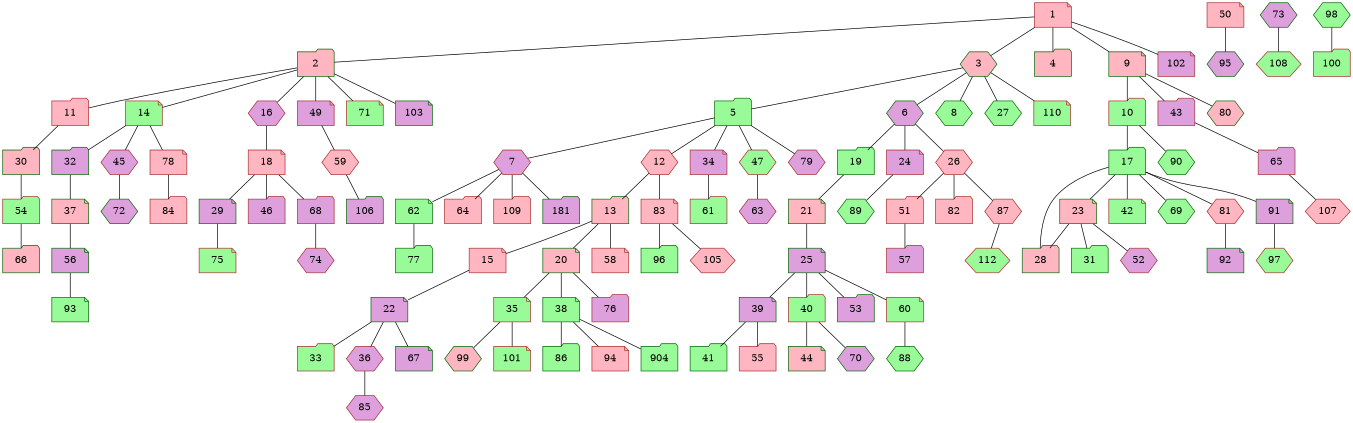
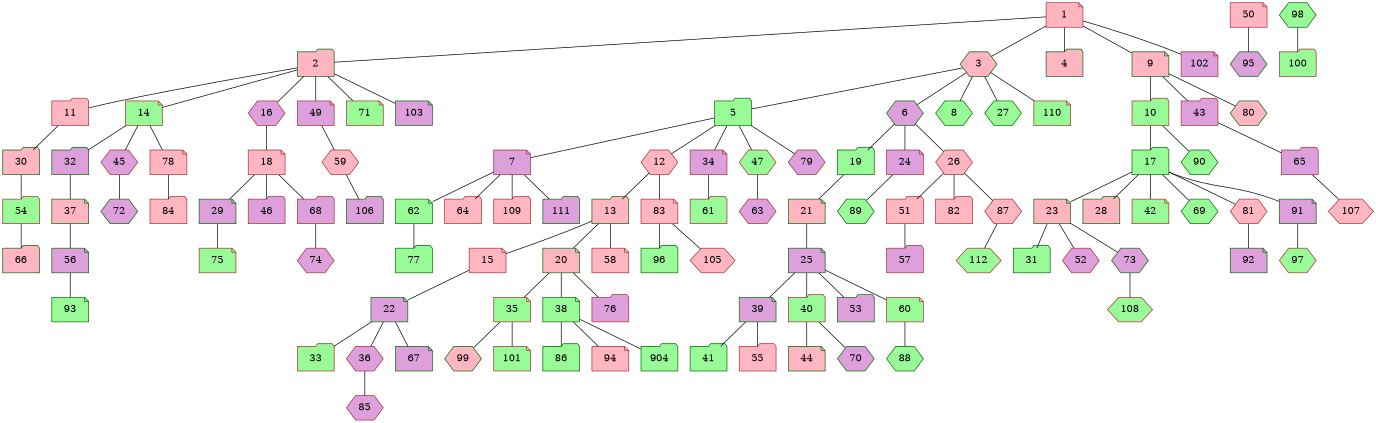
node "7": shape hexagon -> note
node "181": label "181" -> "111"
edge "23" -- "28": now "23" -- "73"
